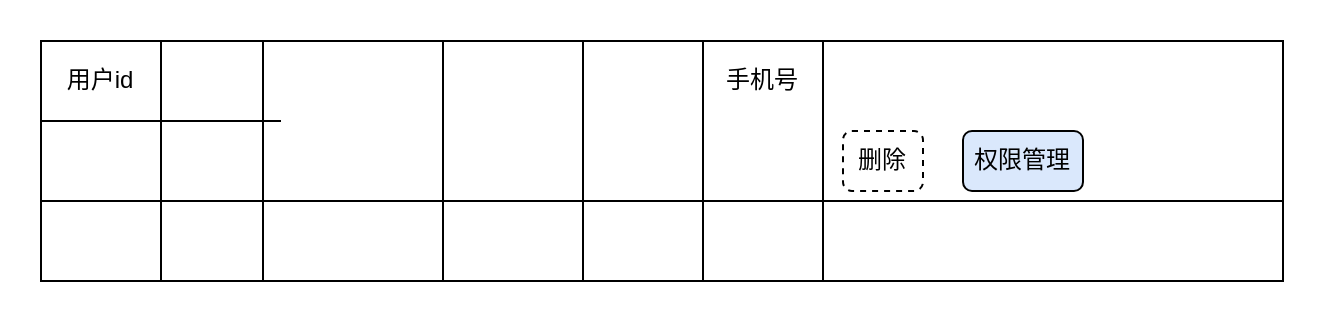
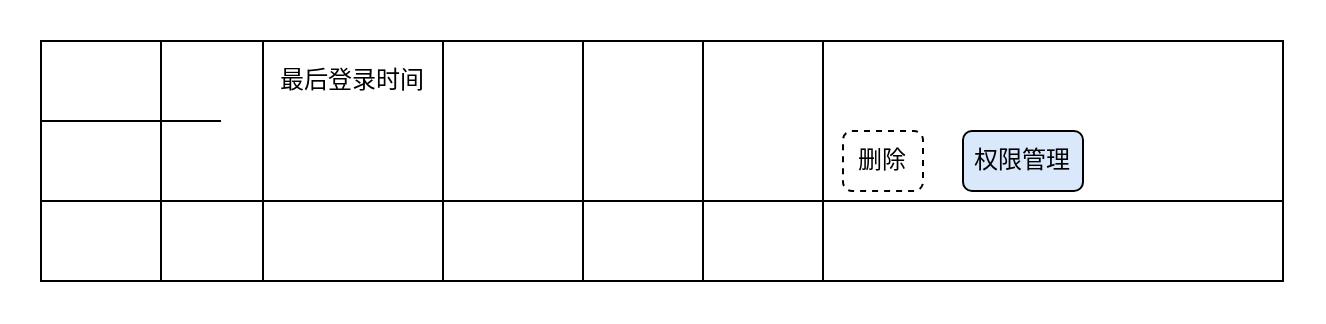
node "用户id": removed
node "最后登录时间": added
node "手机号": removed
